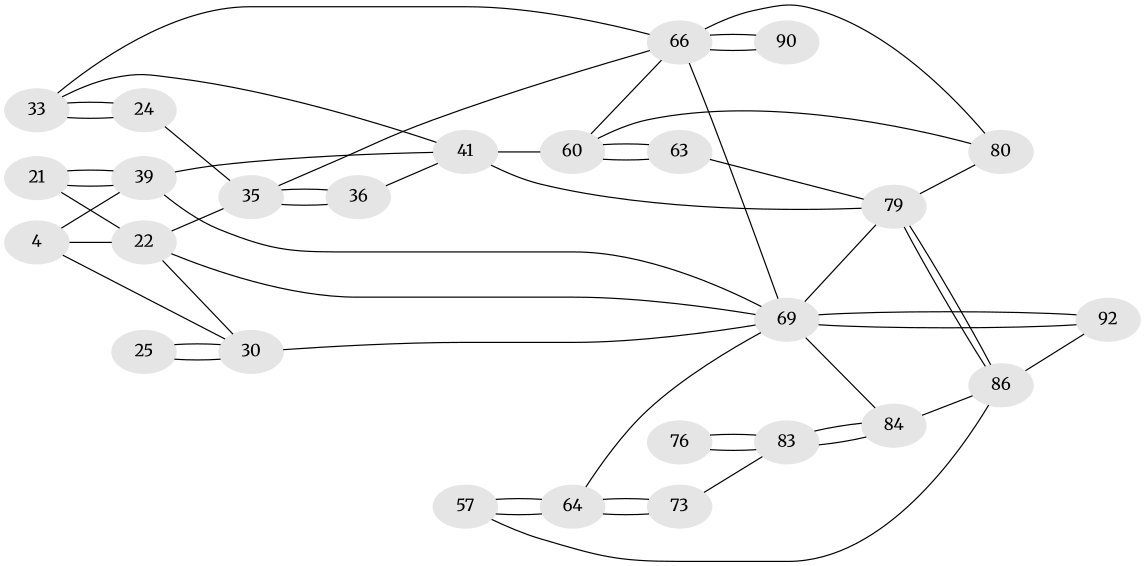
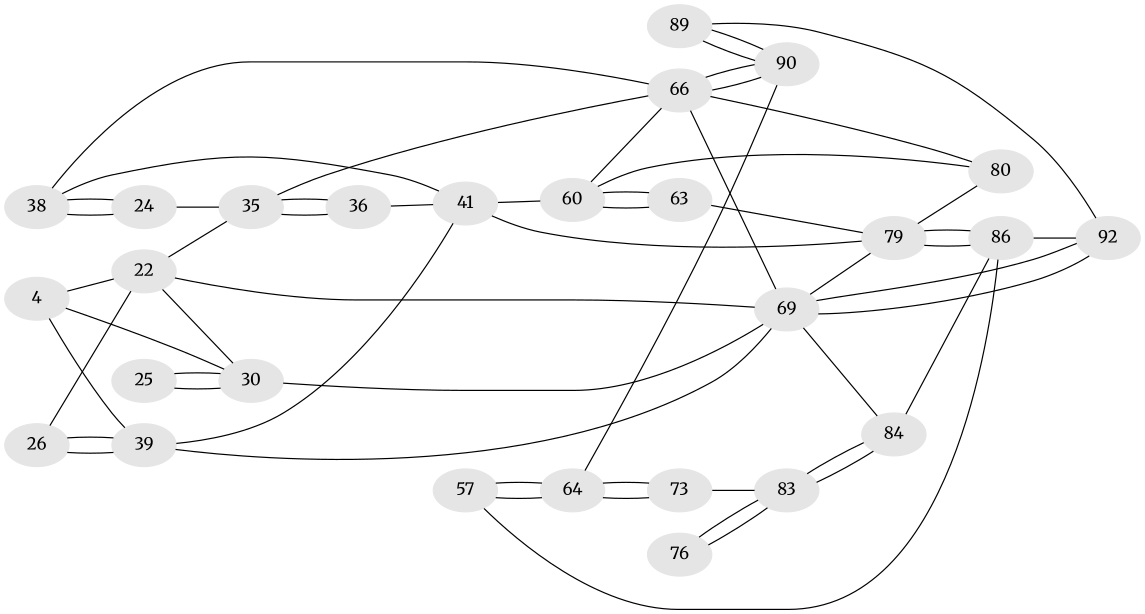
node "89": added
node "33": label "33" -> "38"
node "21": label "21" -> "26"
edge "69" -- "64": now "90" -- "64"
